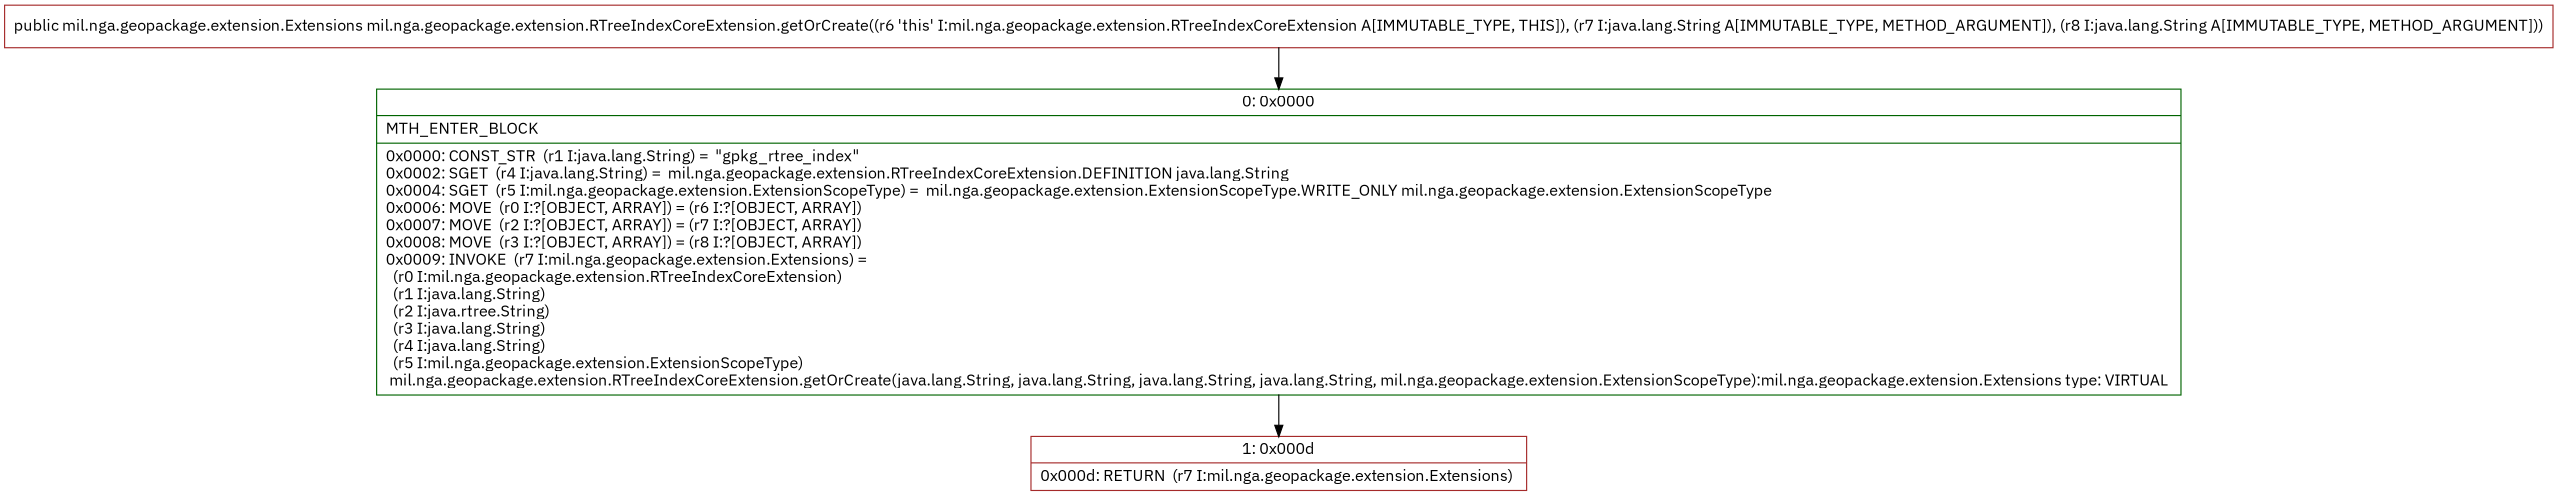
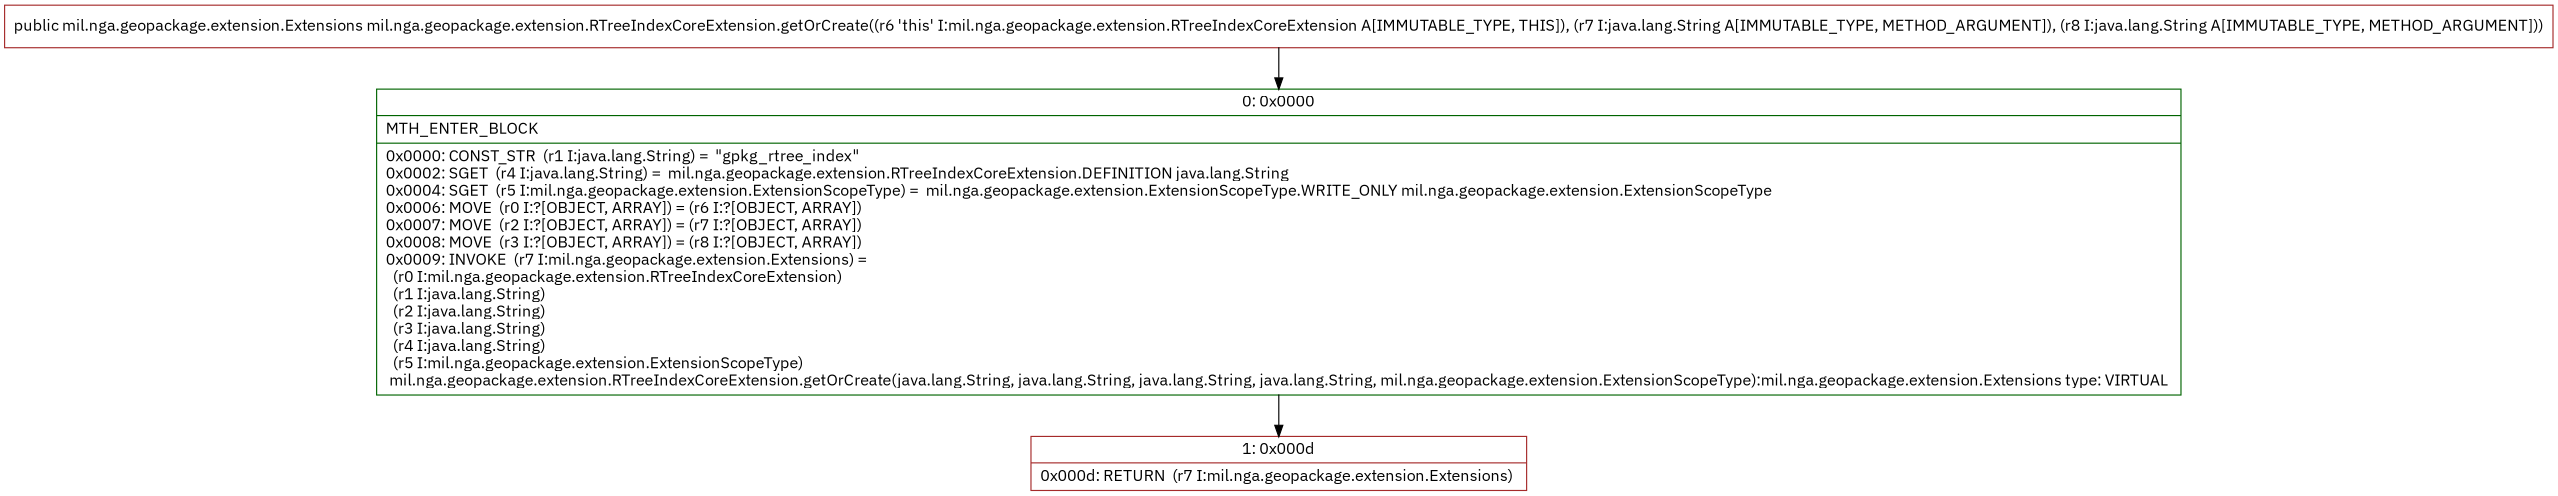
node "0: 0x0000": text "(r2 I:java.rtree.String)" -> "(r2 I:java.lang.String)"
